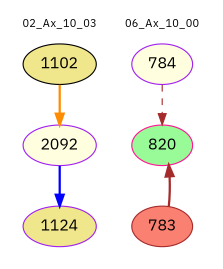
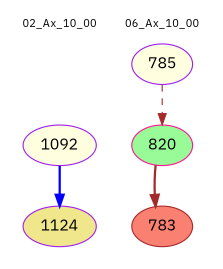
cluster "02_Ax_10_03": label "02_Ax_10_03" -> "02_Ax_10_00"
node "1102": removed
node "784": label "784" -> "785"
node "2092": label "2092" -> "1092"
edge "783" -> "820": reversed
